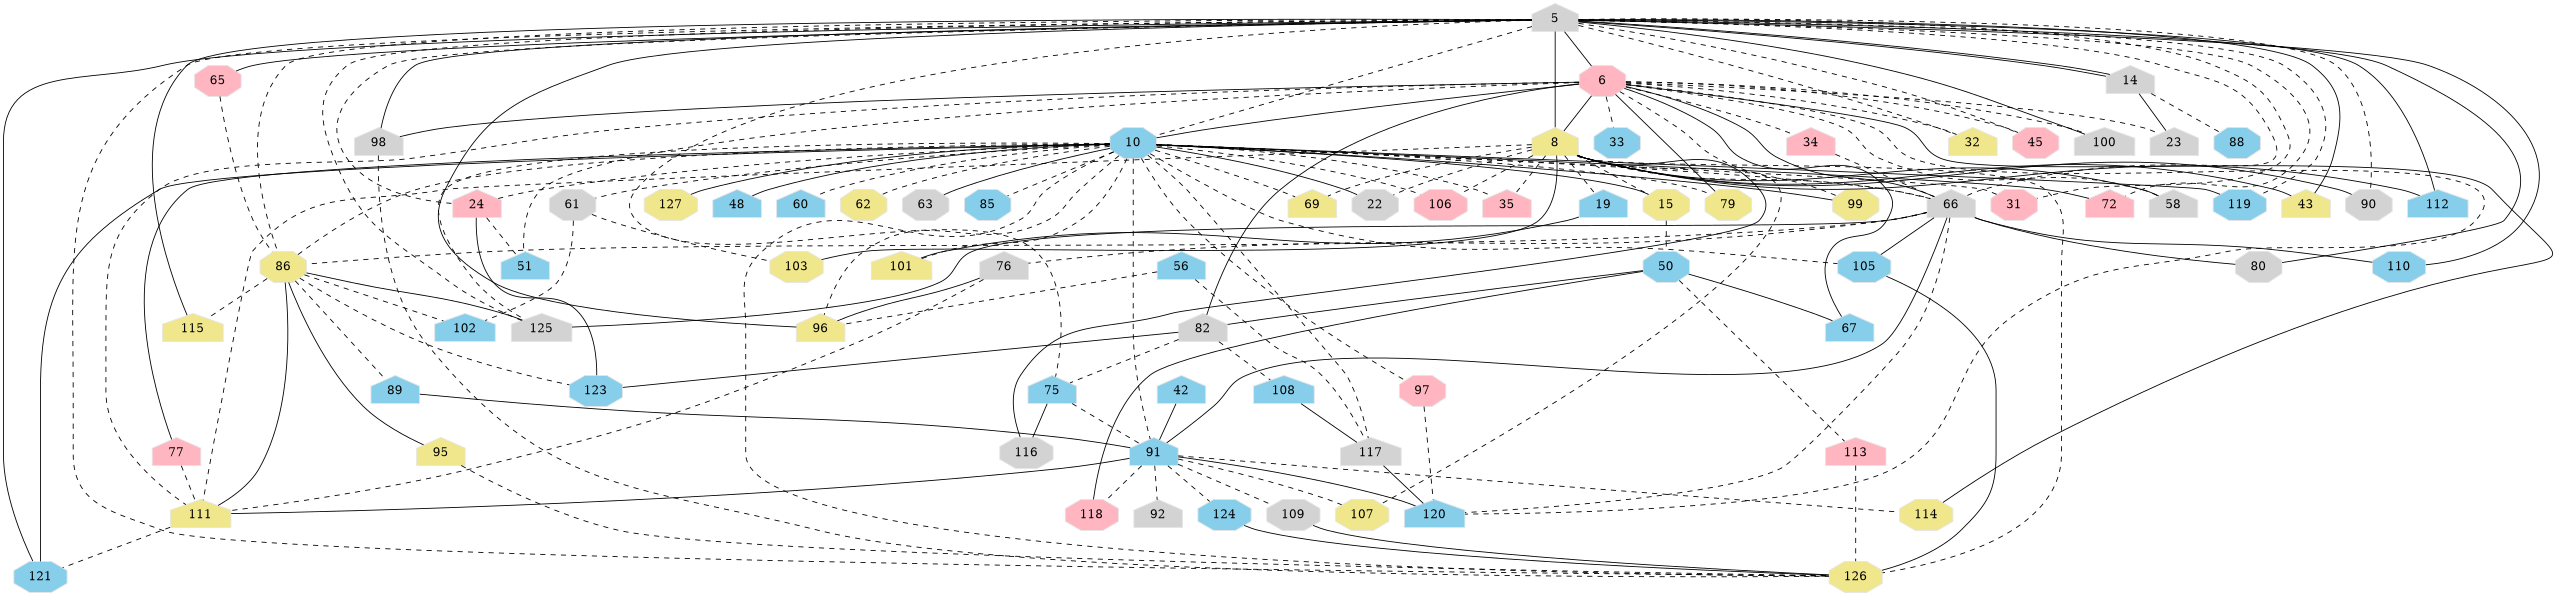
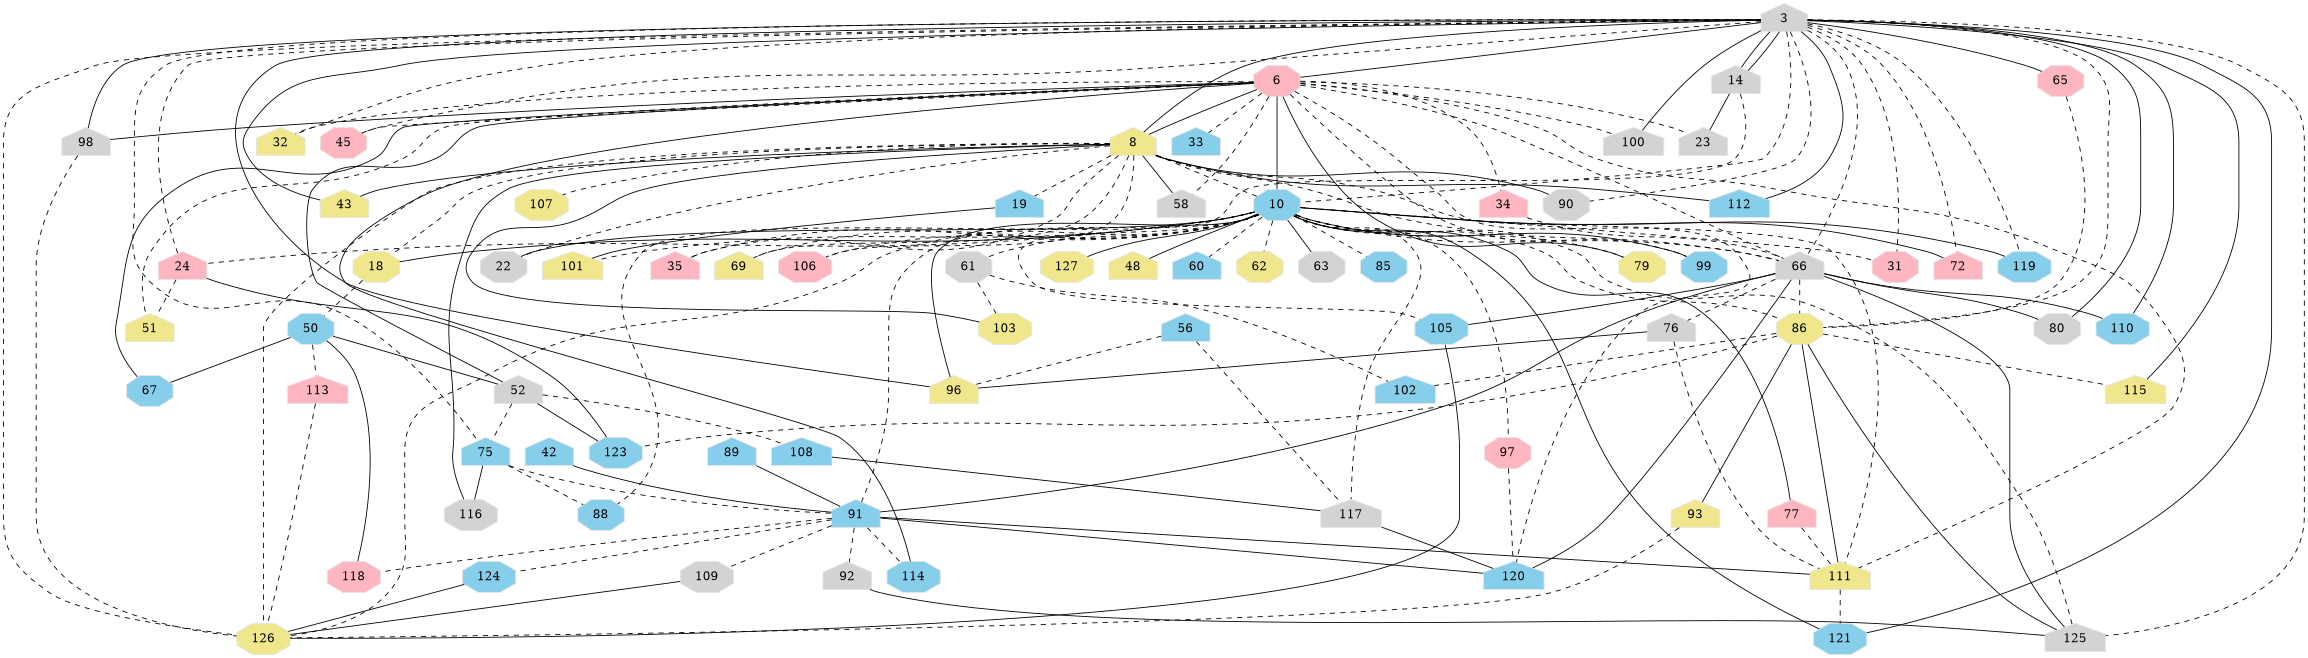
node "5": label "5" -> "3"
node "33": shape octagon -> house
edge "6" -- "66": style solid -> dashed
edge "8" -- "10": added
node "48": fillcolor skyblue -> khaki
node "15": label "15" -> "18"
node "99": fillcolor khaki -> skyblue
edge "10" -- "96": style dashed -> solid
node "51": fillcolor skyblue -> khaki
node "82": label "82" -> "52"
node "67": shape house -> octagon
edge "86" -- "89": removed
node "95": label "95" -> "93"
edge "66" -- "120": style dashed -> solid
edge "91" -- "107": removed
edge "75" -- "88": added
node "114": fillcolor khaki -> skyblue
edge "92" -- "125": added
